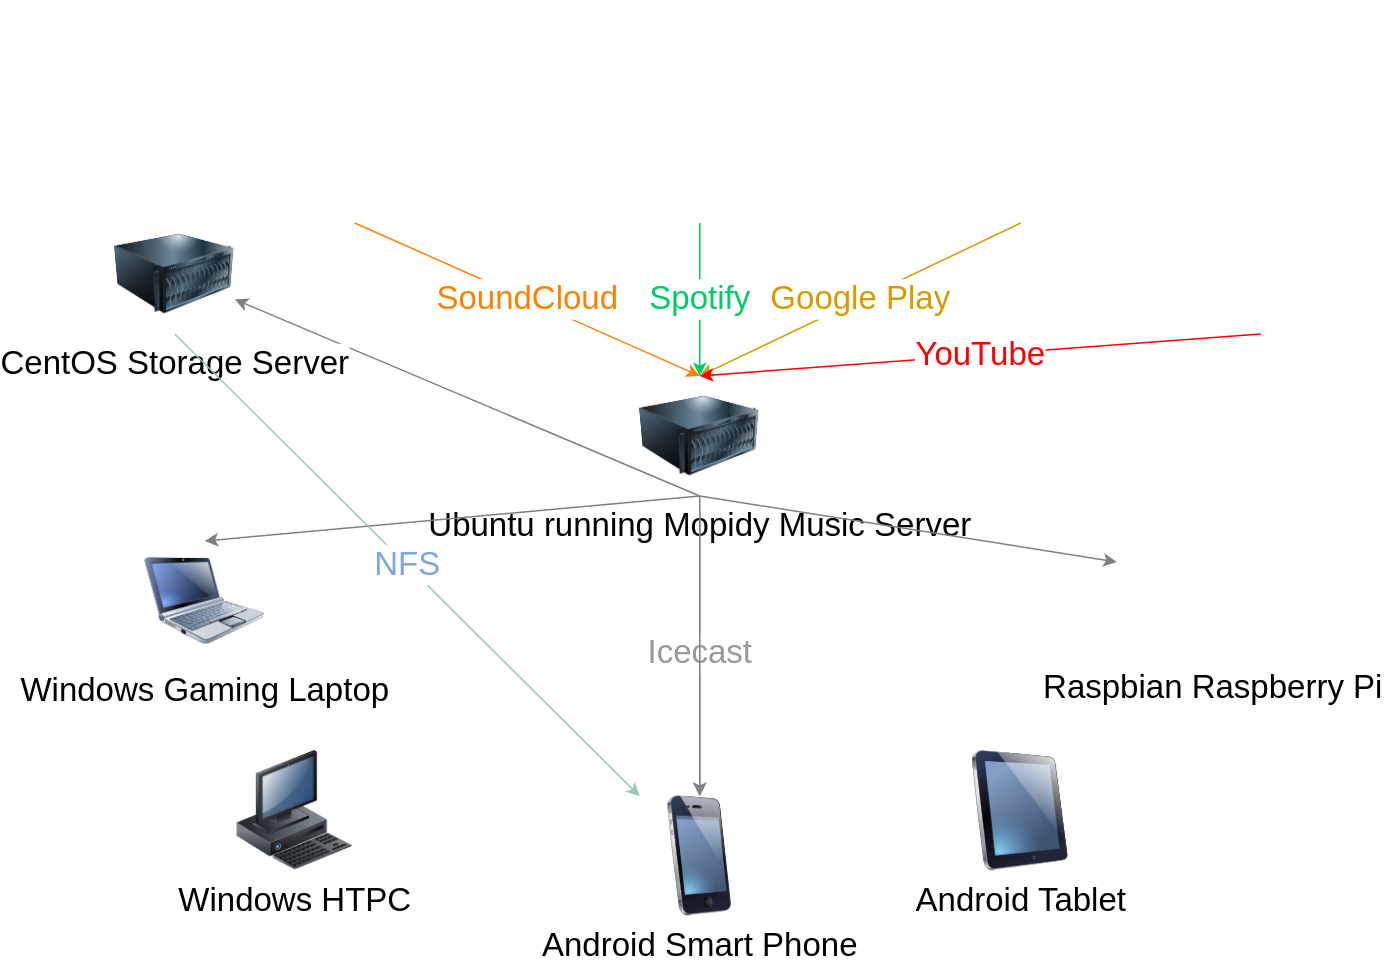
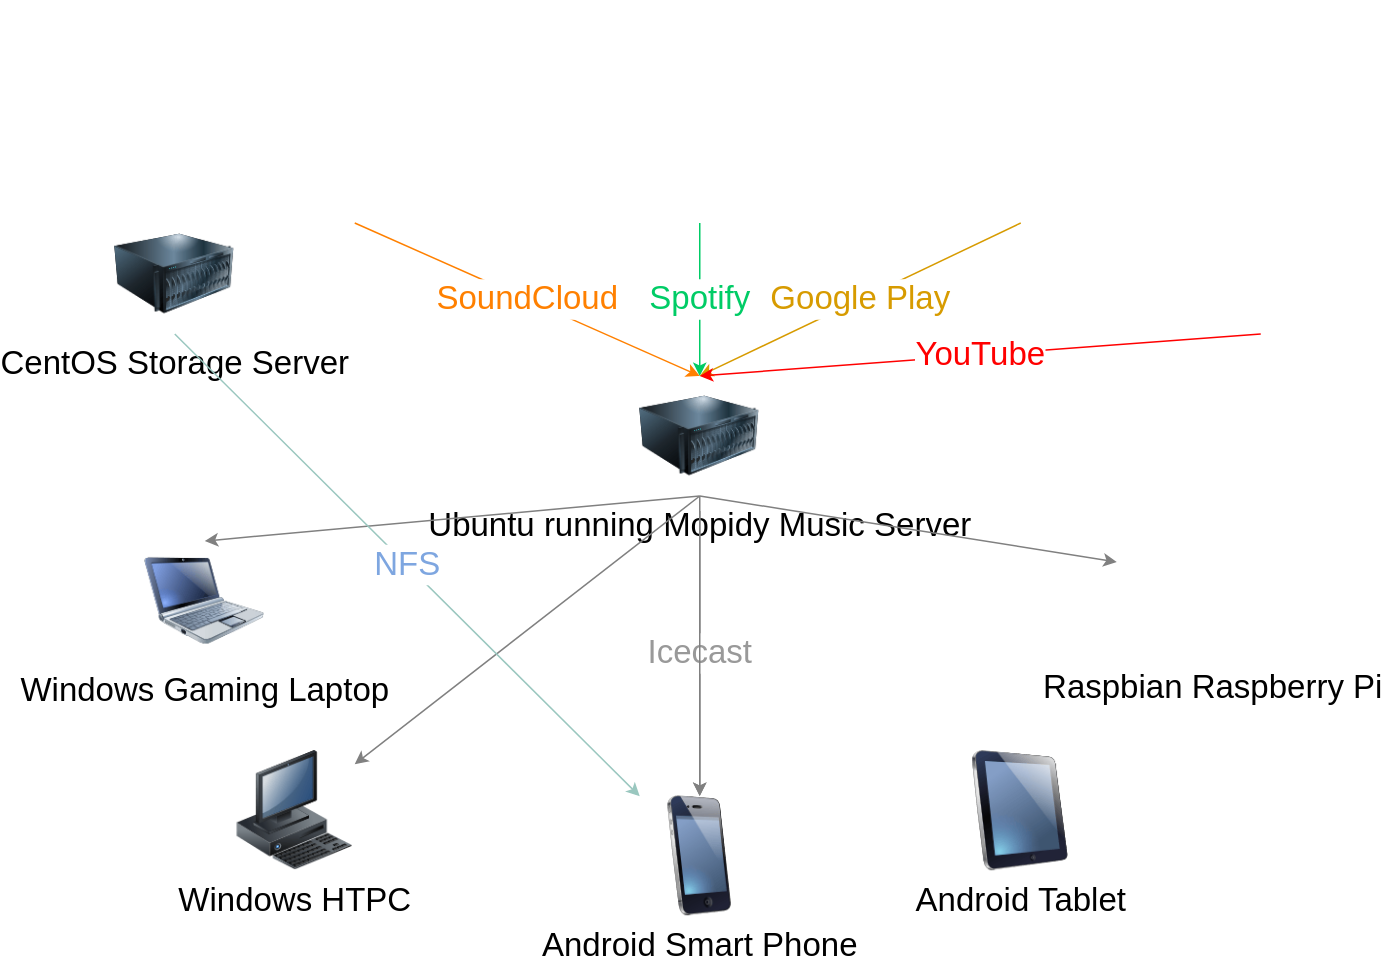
edge "Ubuntu running Mopidy Music Server" -> "CentOS Storage Server": now "Ubuntu running Mopidy Music Server" -> "Windows HTPC"
